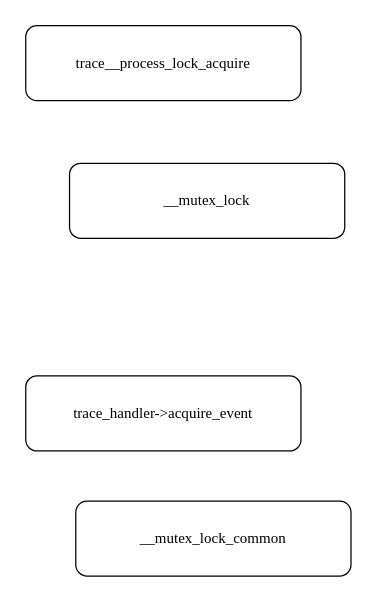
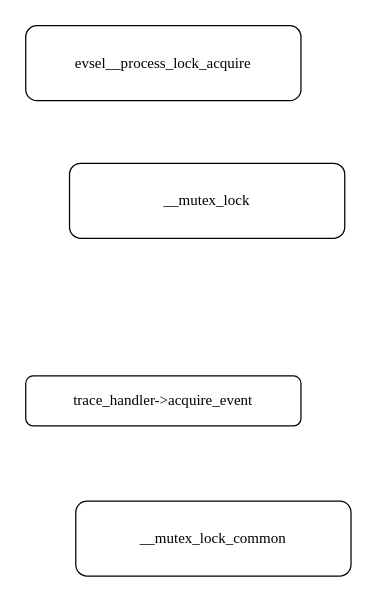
node "trace__process_lock_acquire": label "trace__process_lock_acquire" -> "evsel__process_lock_acquire"
node "trace_handler->acquire_event": size 275x75 -> 275x50
